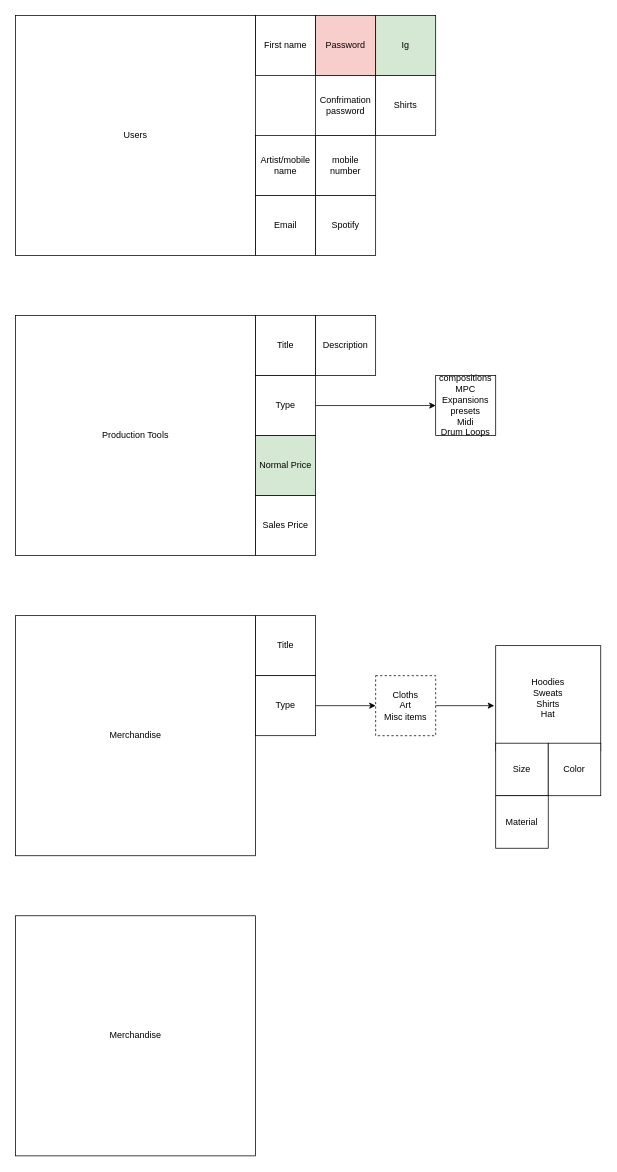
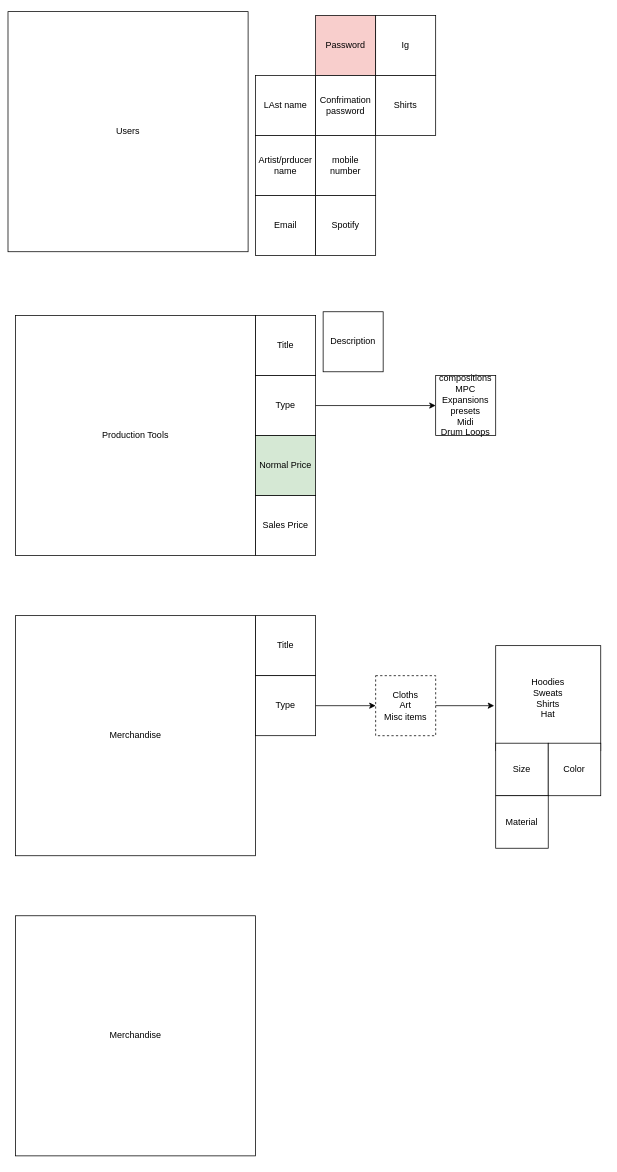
node "First name": removed
node "Ig": fillcolor #d5e8d4 -> #ffffff
node "LAst name": added
node "Users": moved (135, 135) -> (128, 132)
node "Artist/mobile name": label "Artist/mobile name" -> "Artist/prducer name"
node "Description": moved (345, 345) -> (353, 342)
